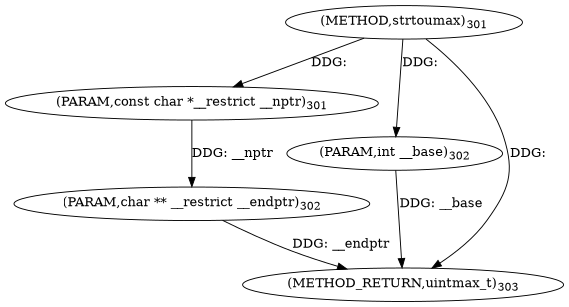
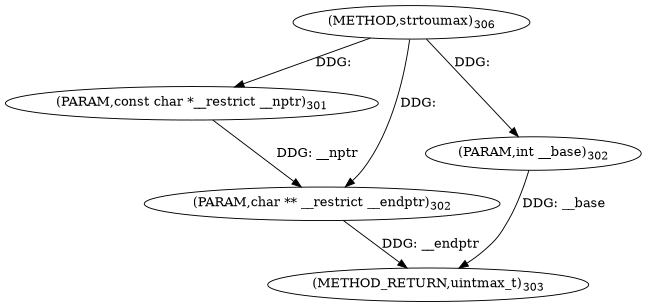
node "(METHOD,strtoumax)": text "301" -> "306"
edge "(METHOD,strtoumax)" -> "(METHOD_RETURN,uintmax_t)": now "(METHOD,strtoumax)" -> "(PARAM,char ** __restrict __endptr)"
